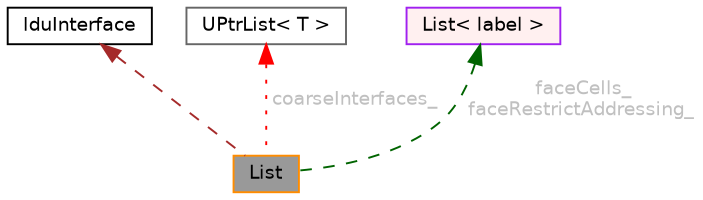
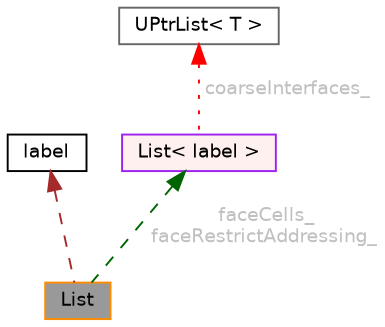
node "lduInterface": label "lduInterface" -> "label"
edge "List" -> "UPtrList< T >": now "List< label >" -> "UPtrList< T >"
